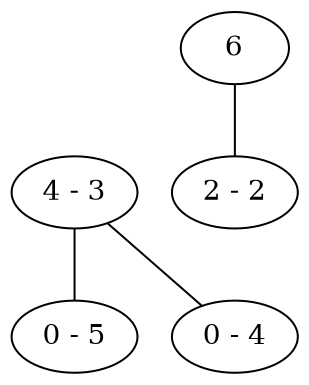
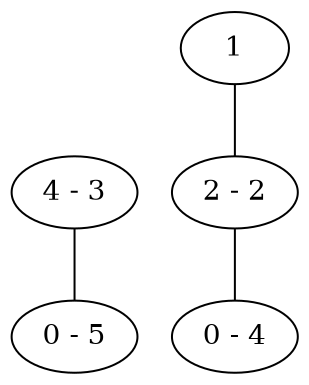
node "6": label "6" -> "1"
edge "4 - 3" -- "0 - 4": now "2 - 2" -- "0 - 4"
